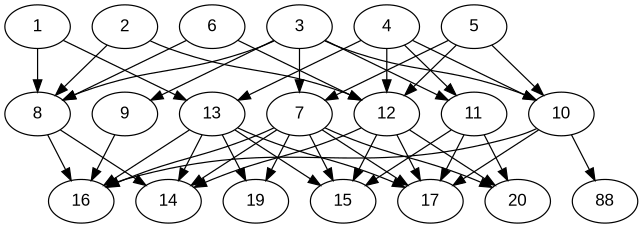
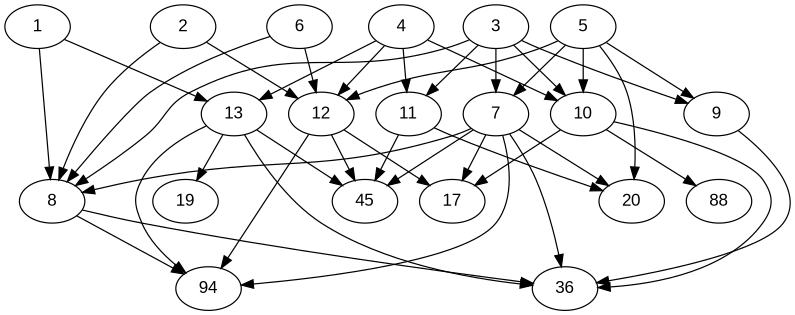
edge "5" -> "9": added
edge "7" -> "19": now "7" -> "8"
edge "11" -> "17": removed
edge "12" -> "20": now "5" -> "20"
edge "13" -> "17": removed
node "16": label "16" -> "36"
node "14": label "14" -> "94"
node "15": label "15" -> "45"
